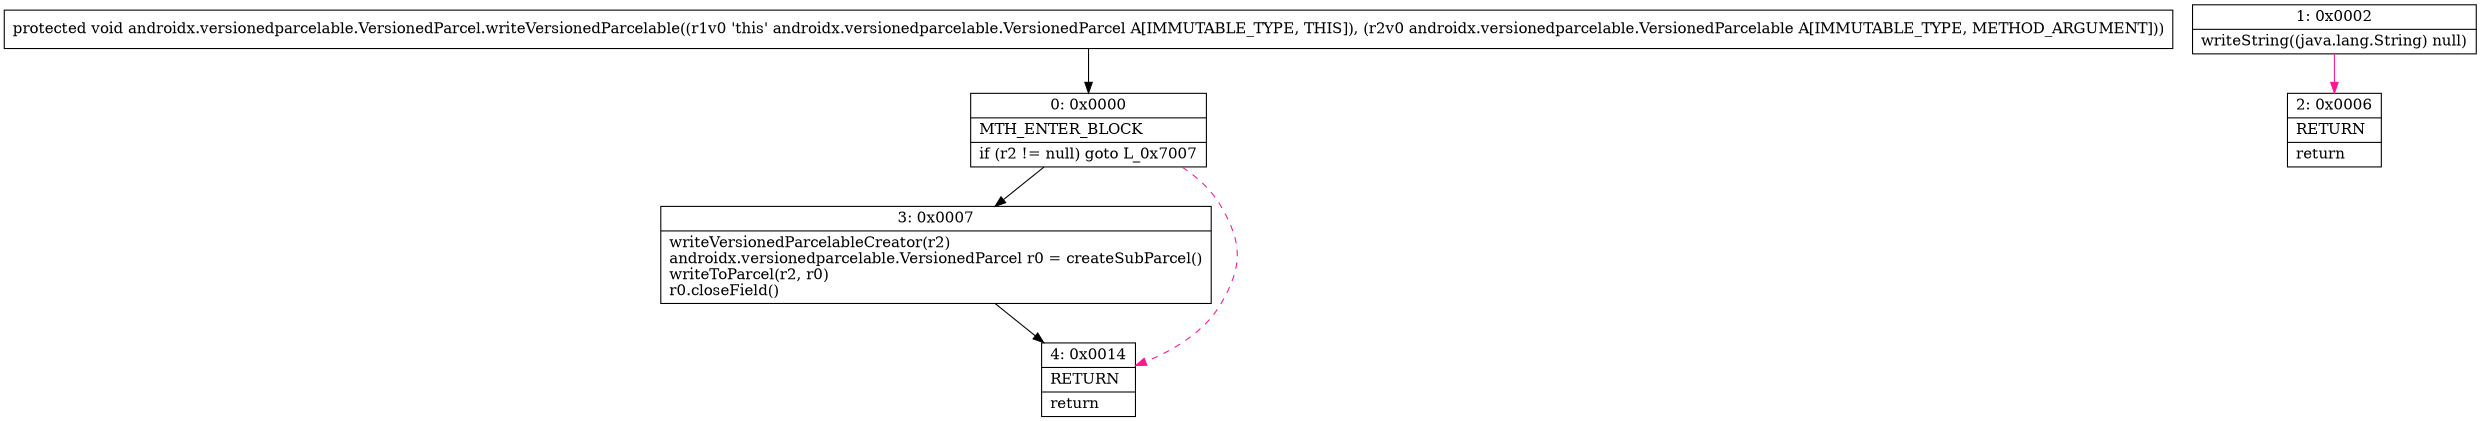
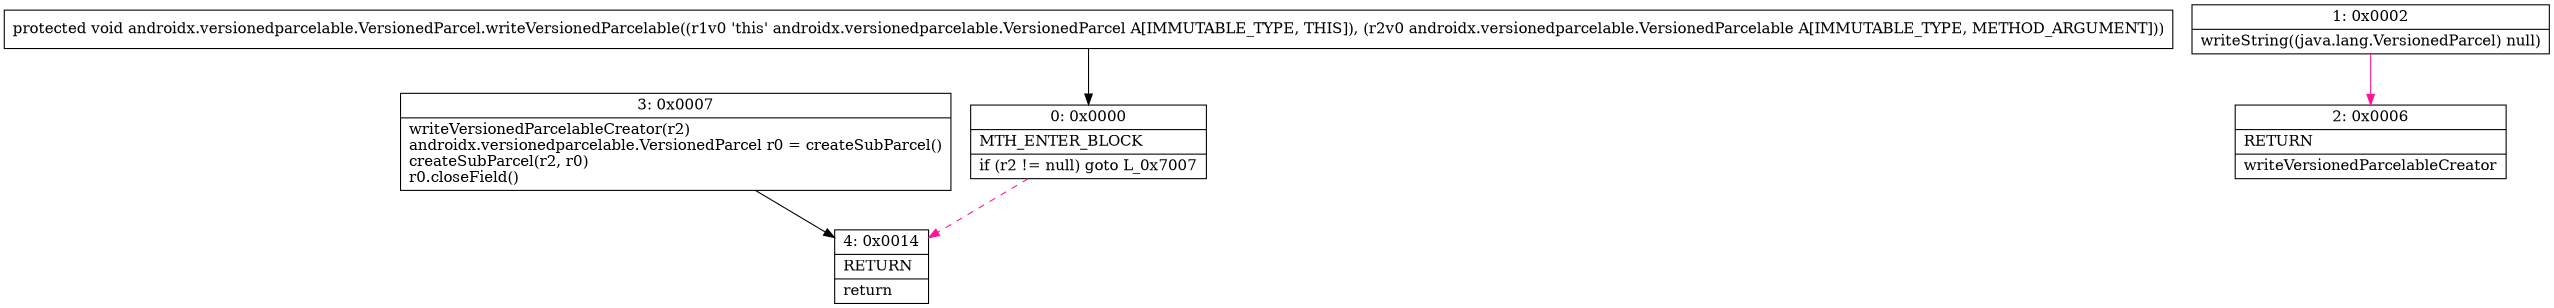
node "1: 0x0002": text "writeString((java.lang.String) null)" -> "writeString((java.lang.VersionedParcel) null)"
node "2: 0x0006": text "return" -> "writeVersionedParcelableCreator"
edge "0: 0x0000" -> "3: 0x0007": removed
node "3: 0x0007": text "writeToParcel(r2, r0)" -> "createSubParcel(r2, r0)"
